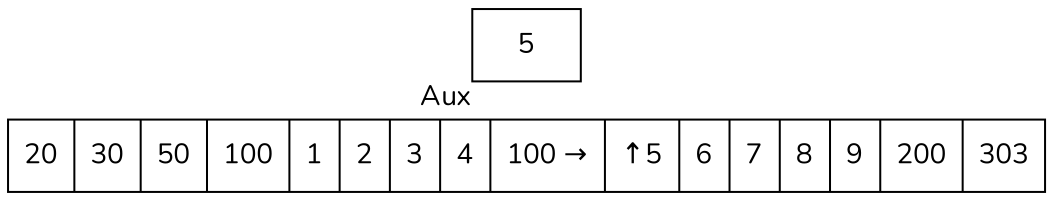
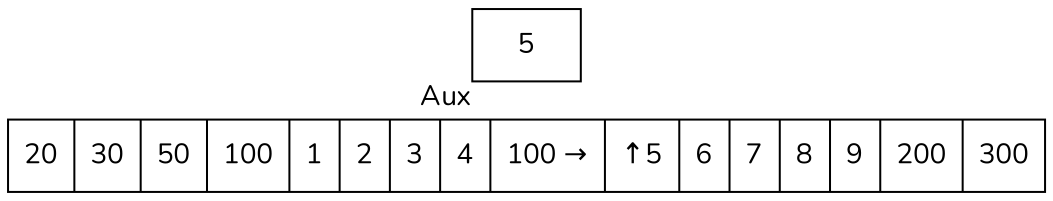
node "20": text "303" -> "300"
